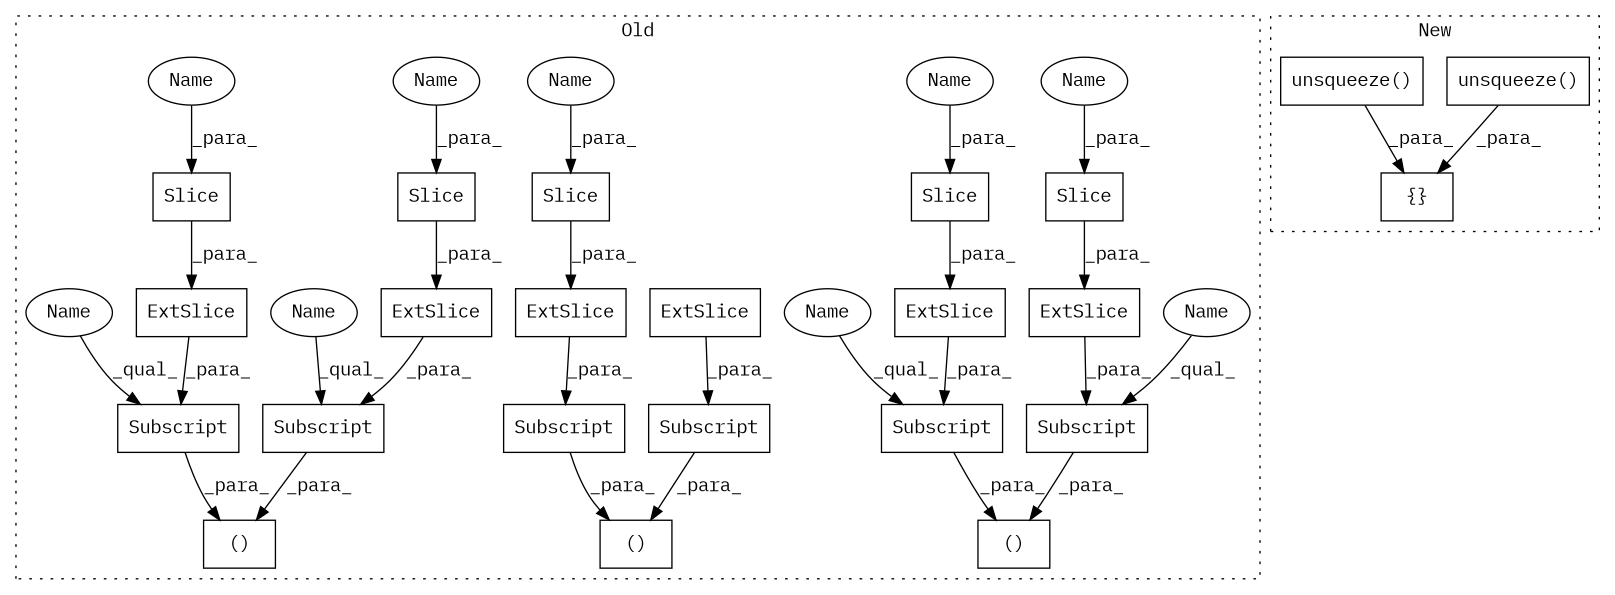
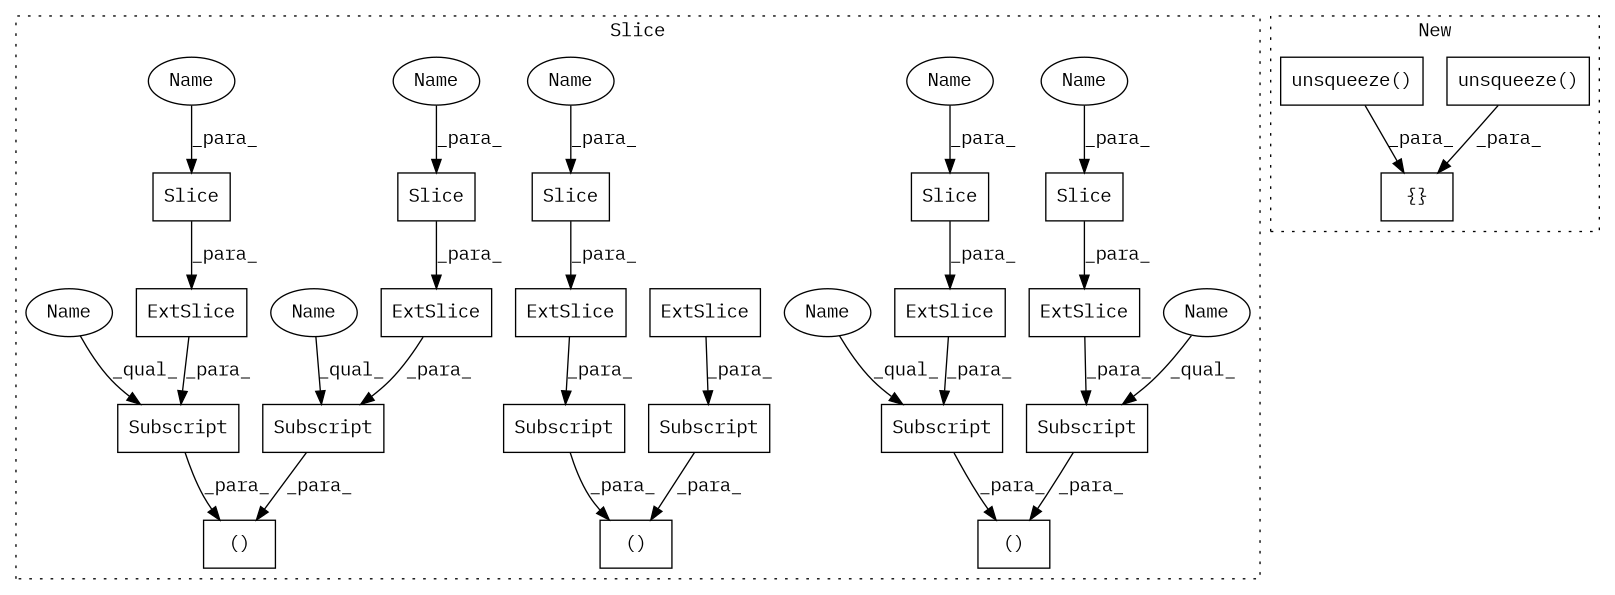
cluster "Old": label "Old" -> "Slice"
